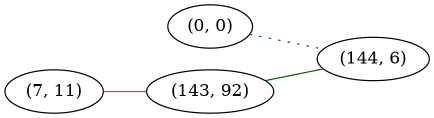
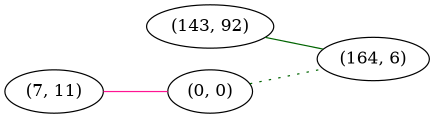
node "(144, 6)": label "(144, 6)" -> "(164, 6)"
edge "(7, 11)" -- "(143, 92)": now "(7, 11)" -- "(0, 0)"
